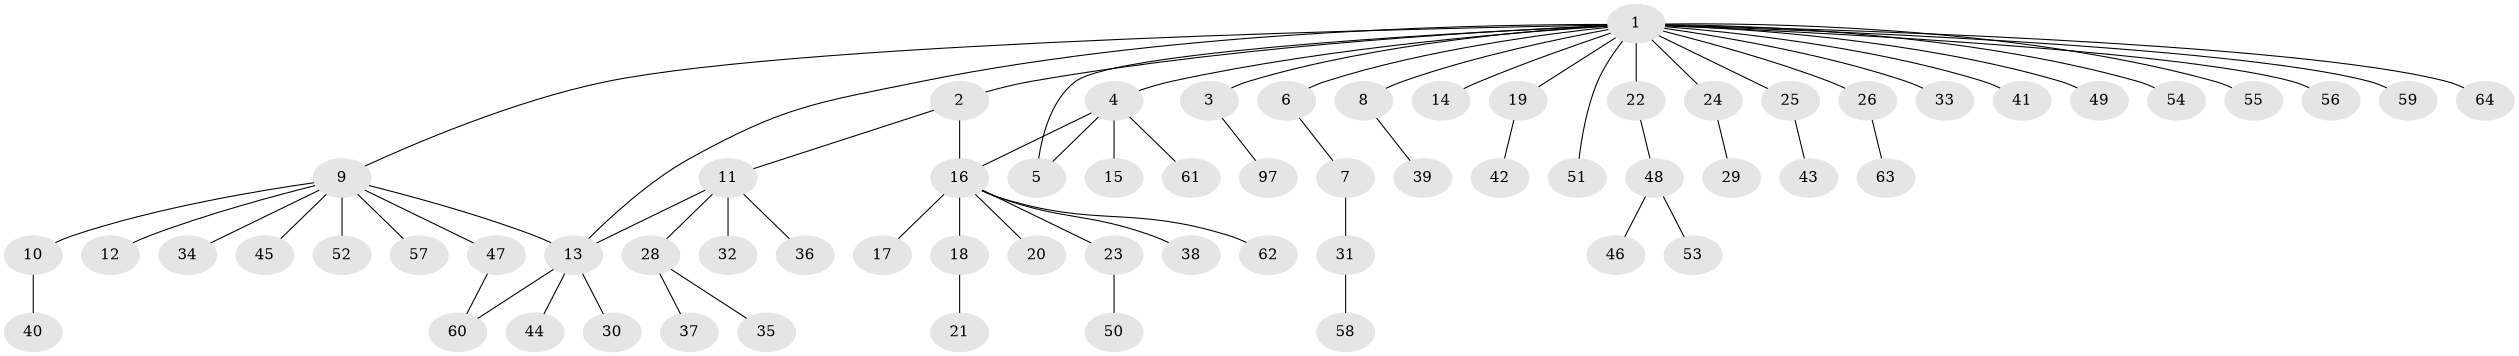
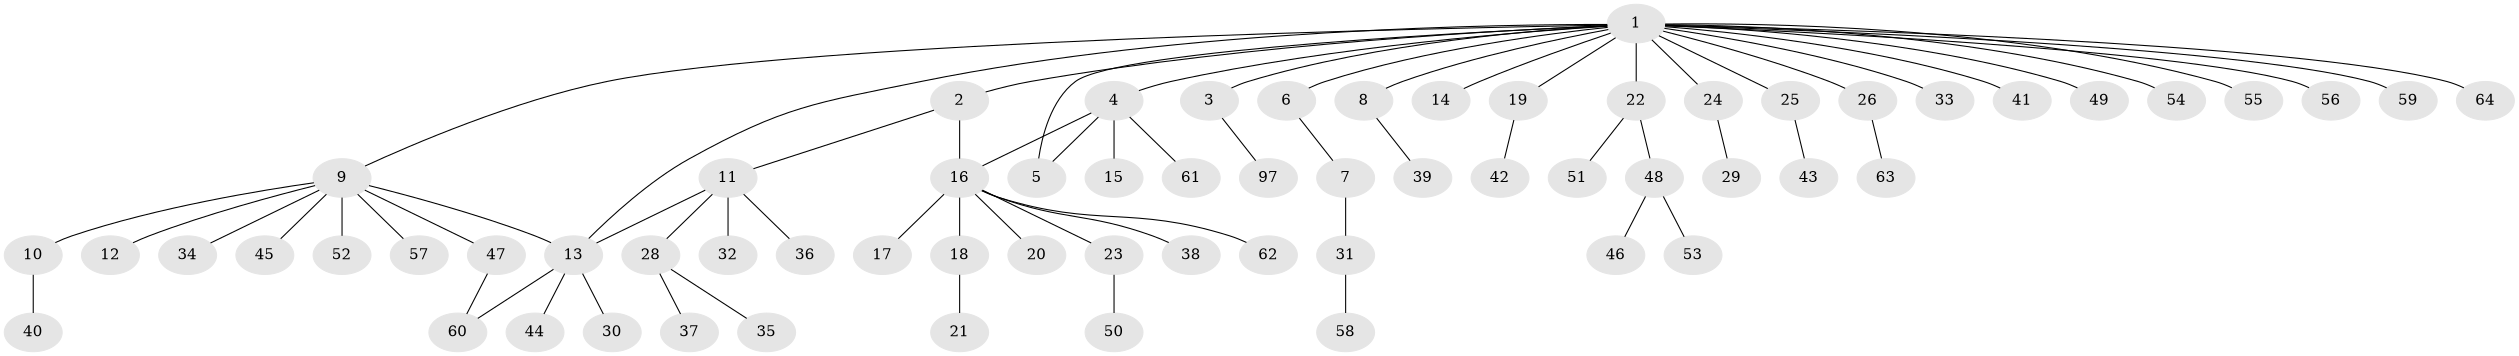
edge "1" -- "51": now "22" -- "51"
